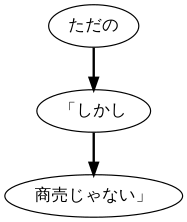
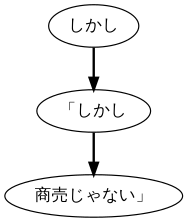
node "ただの": label "ただの" -> "しかし"
